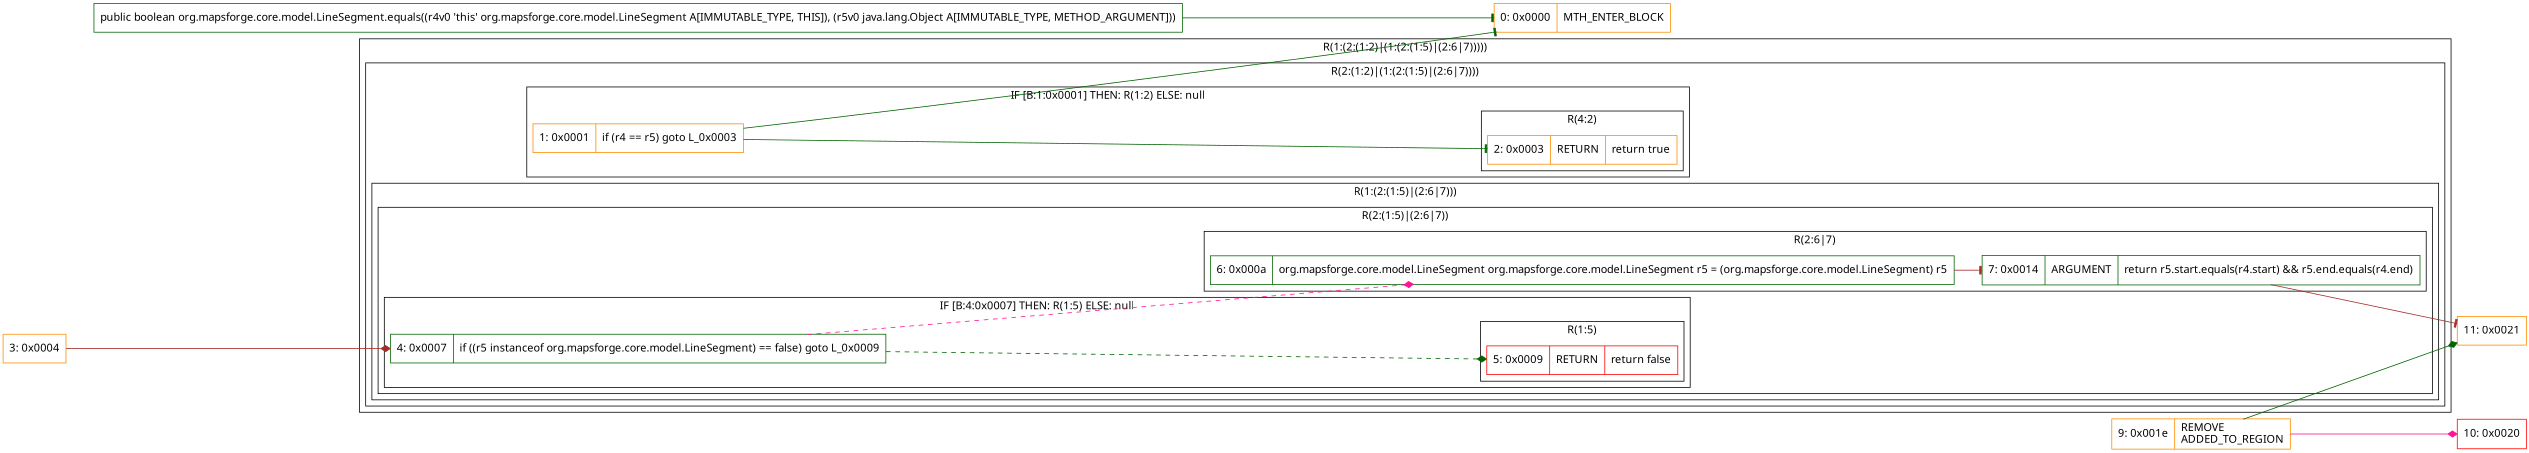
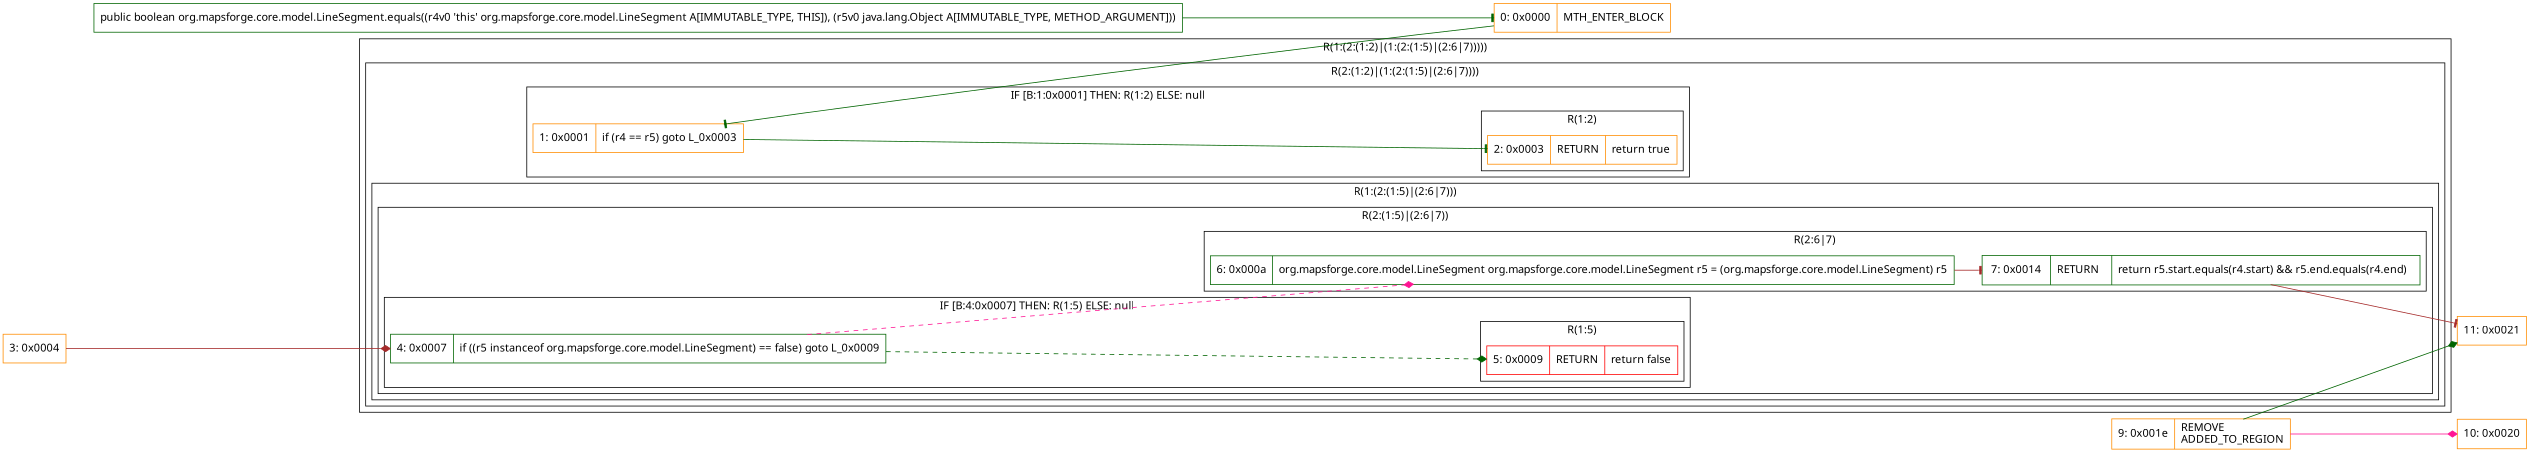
edge "1: 0x0001" -> "0: 0x0000": reversed
cluster "R(4:2)": label "R(4:2)" -> "R(1:2)"
node "7: 0x0014": text "ARGUMENT" -> "RETURN"
node "10: 0x0020": color red -> darkorange
